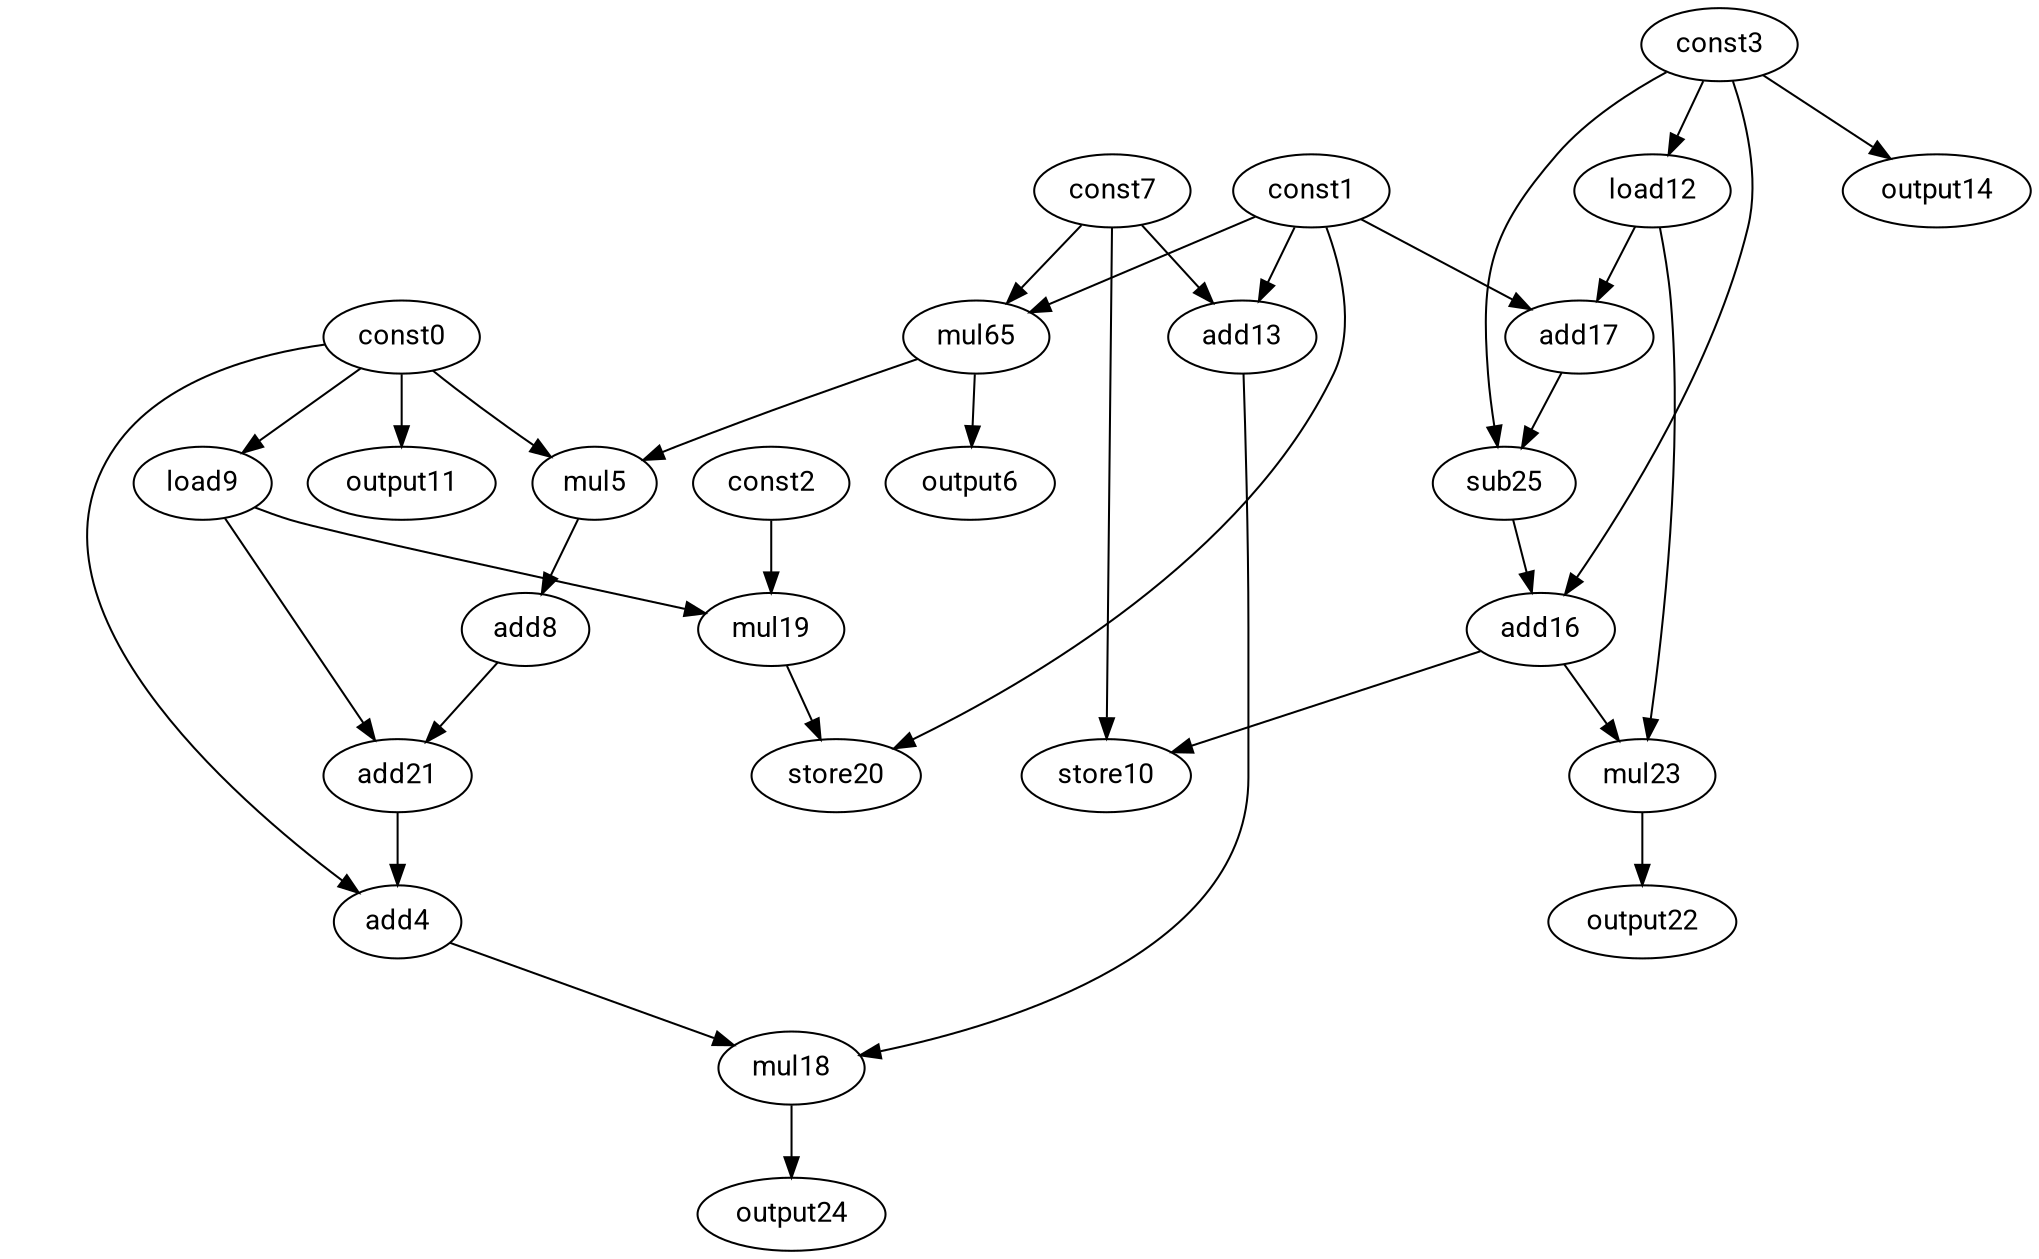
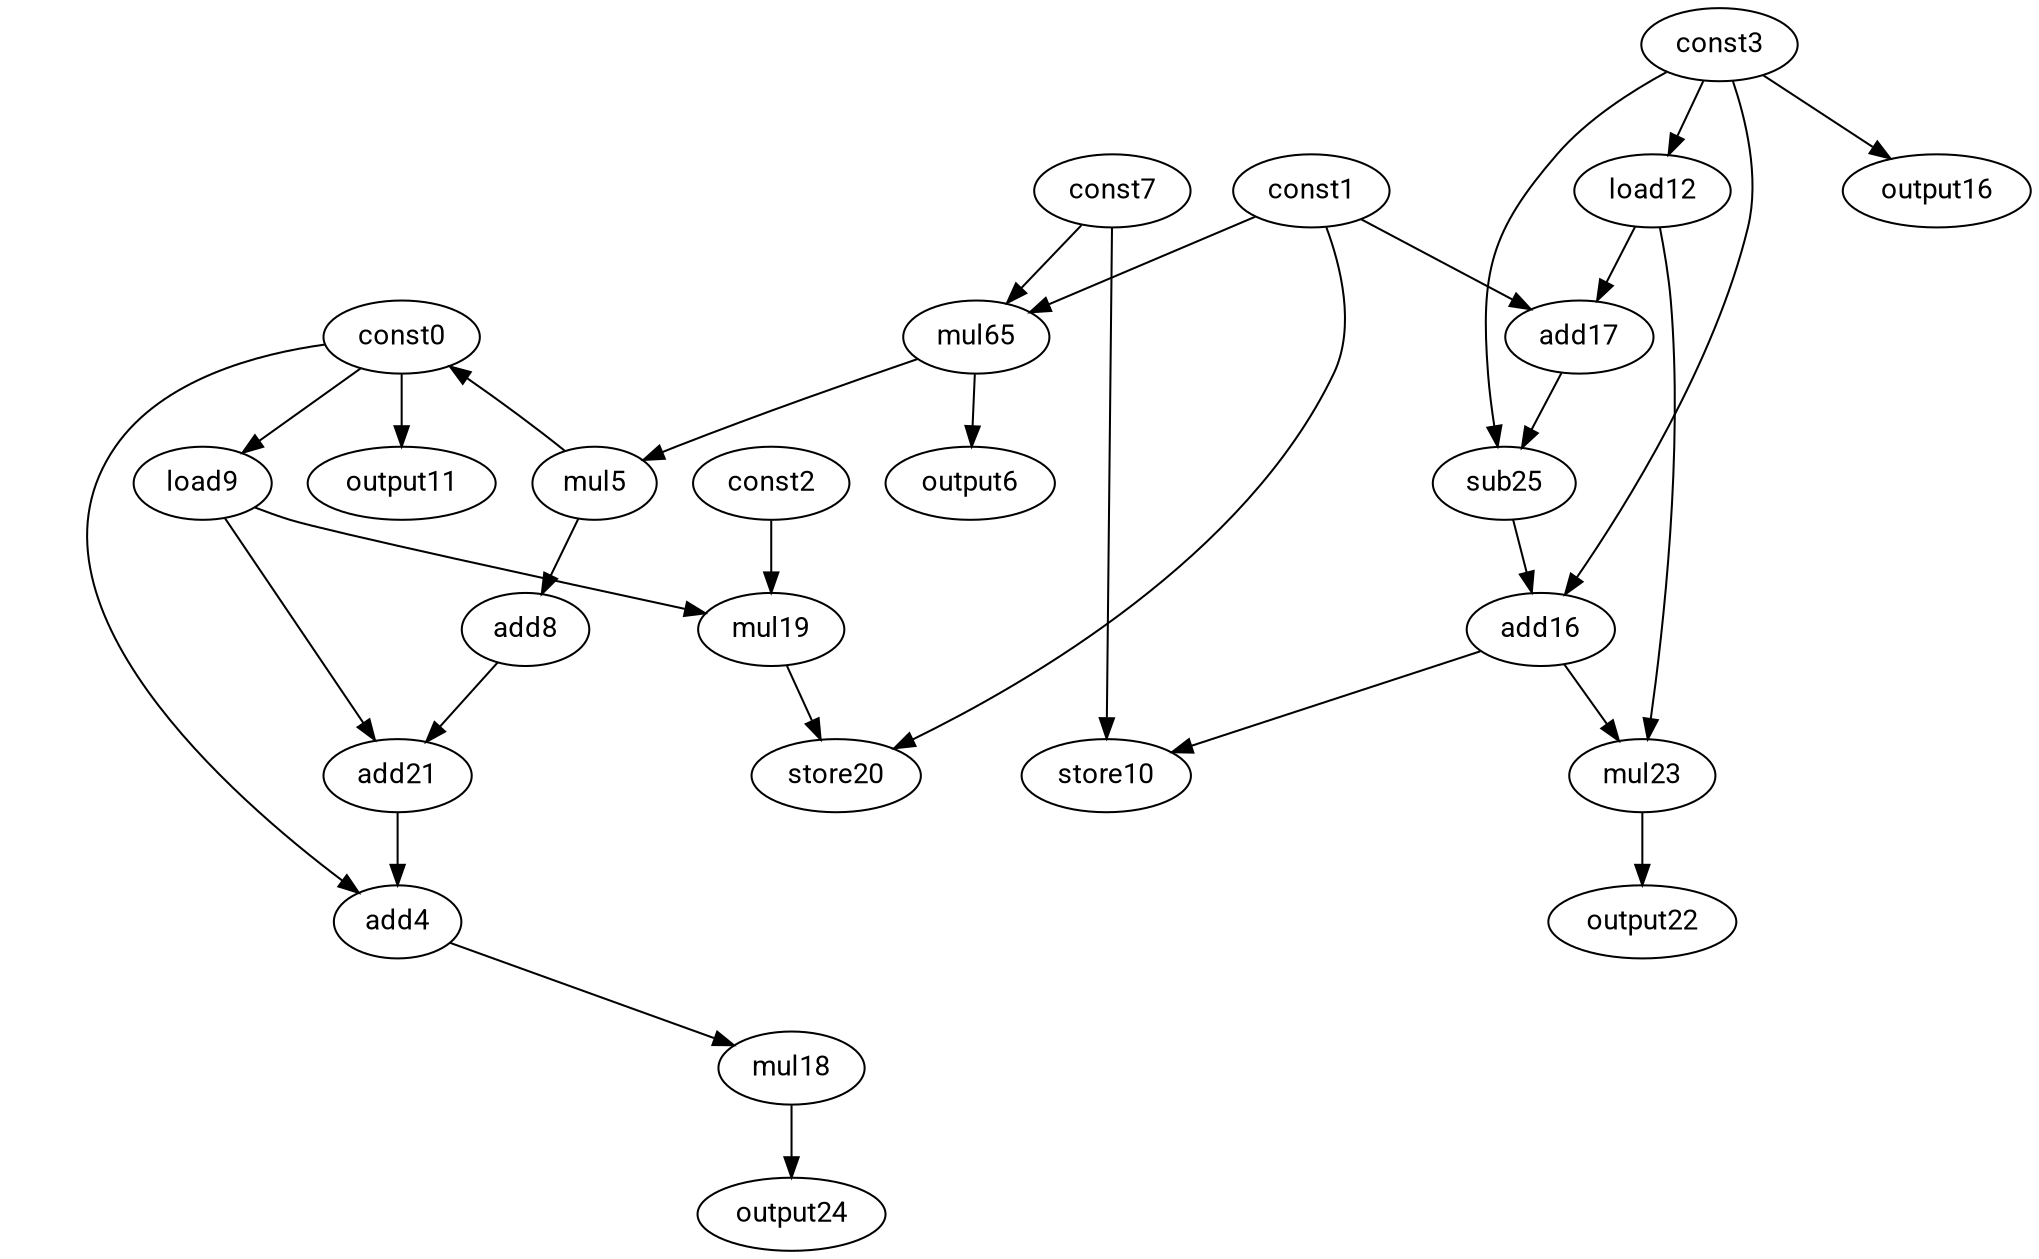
node "output14": label "output14" -> "output16"
node "add13": removed
edge "const0" -> "mul5": reversed
